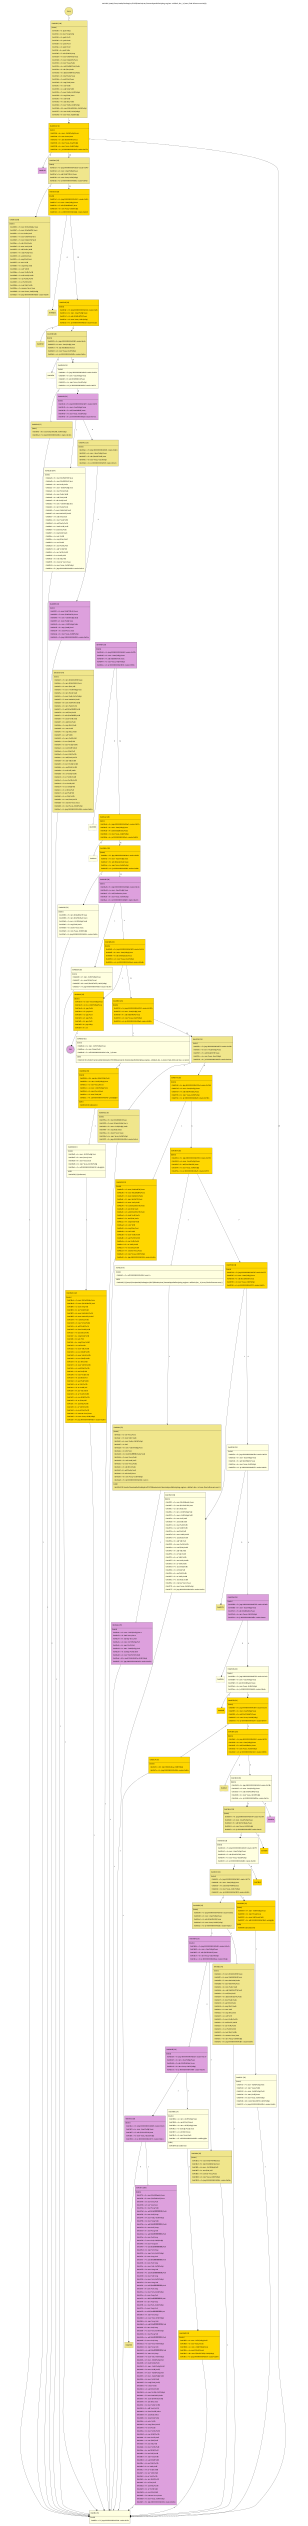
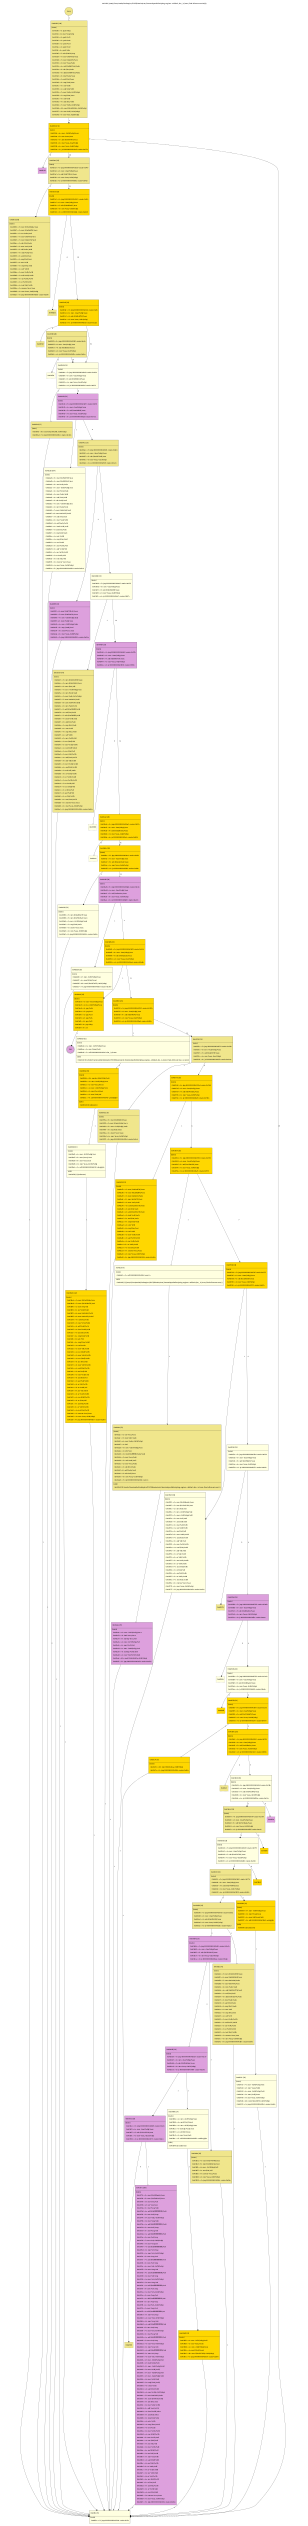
edge "0x4013dc [28]" -> "0x4013f8 [28]": now "0x4013dc [28]" -> "0x401414 [28]"
node "0x401468 [28]": added
